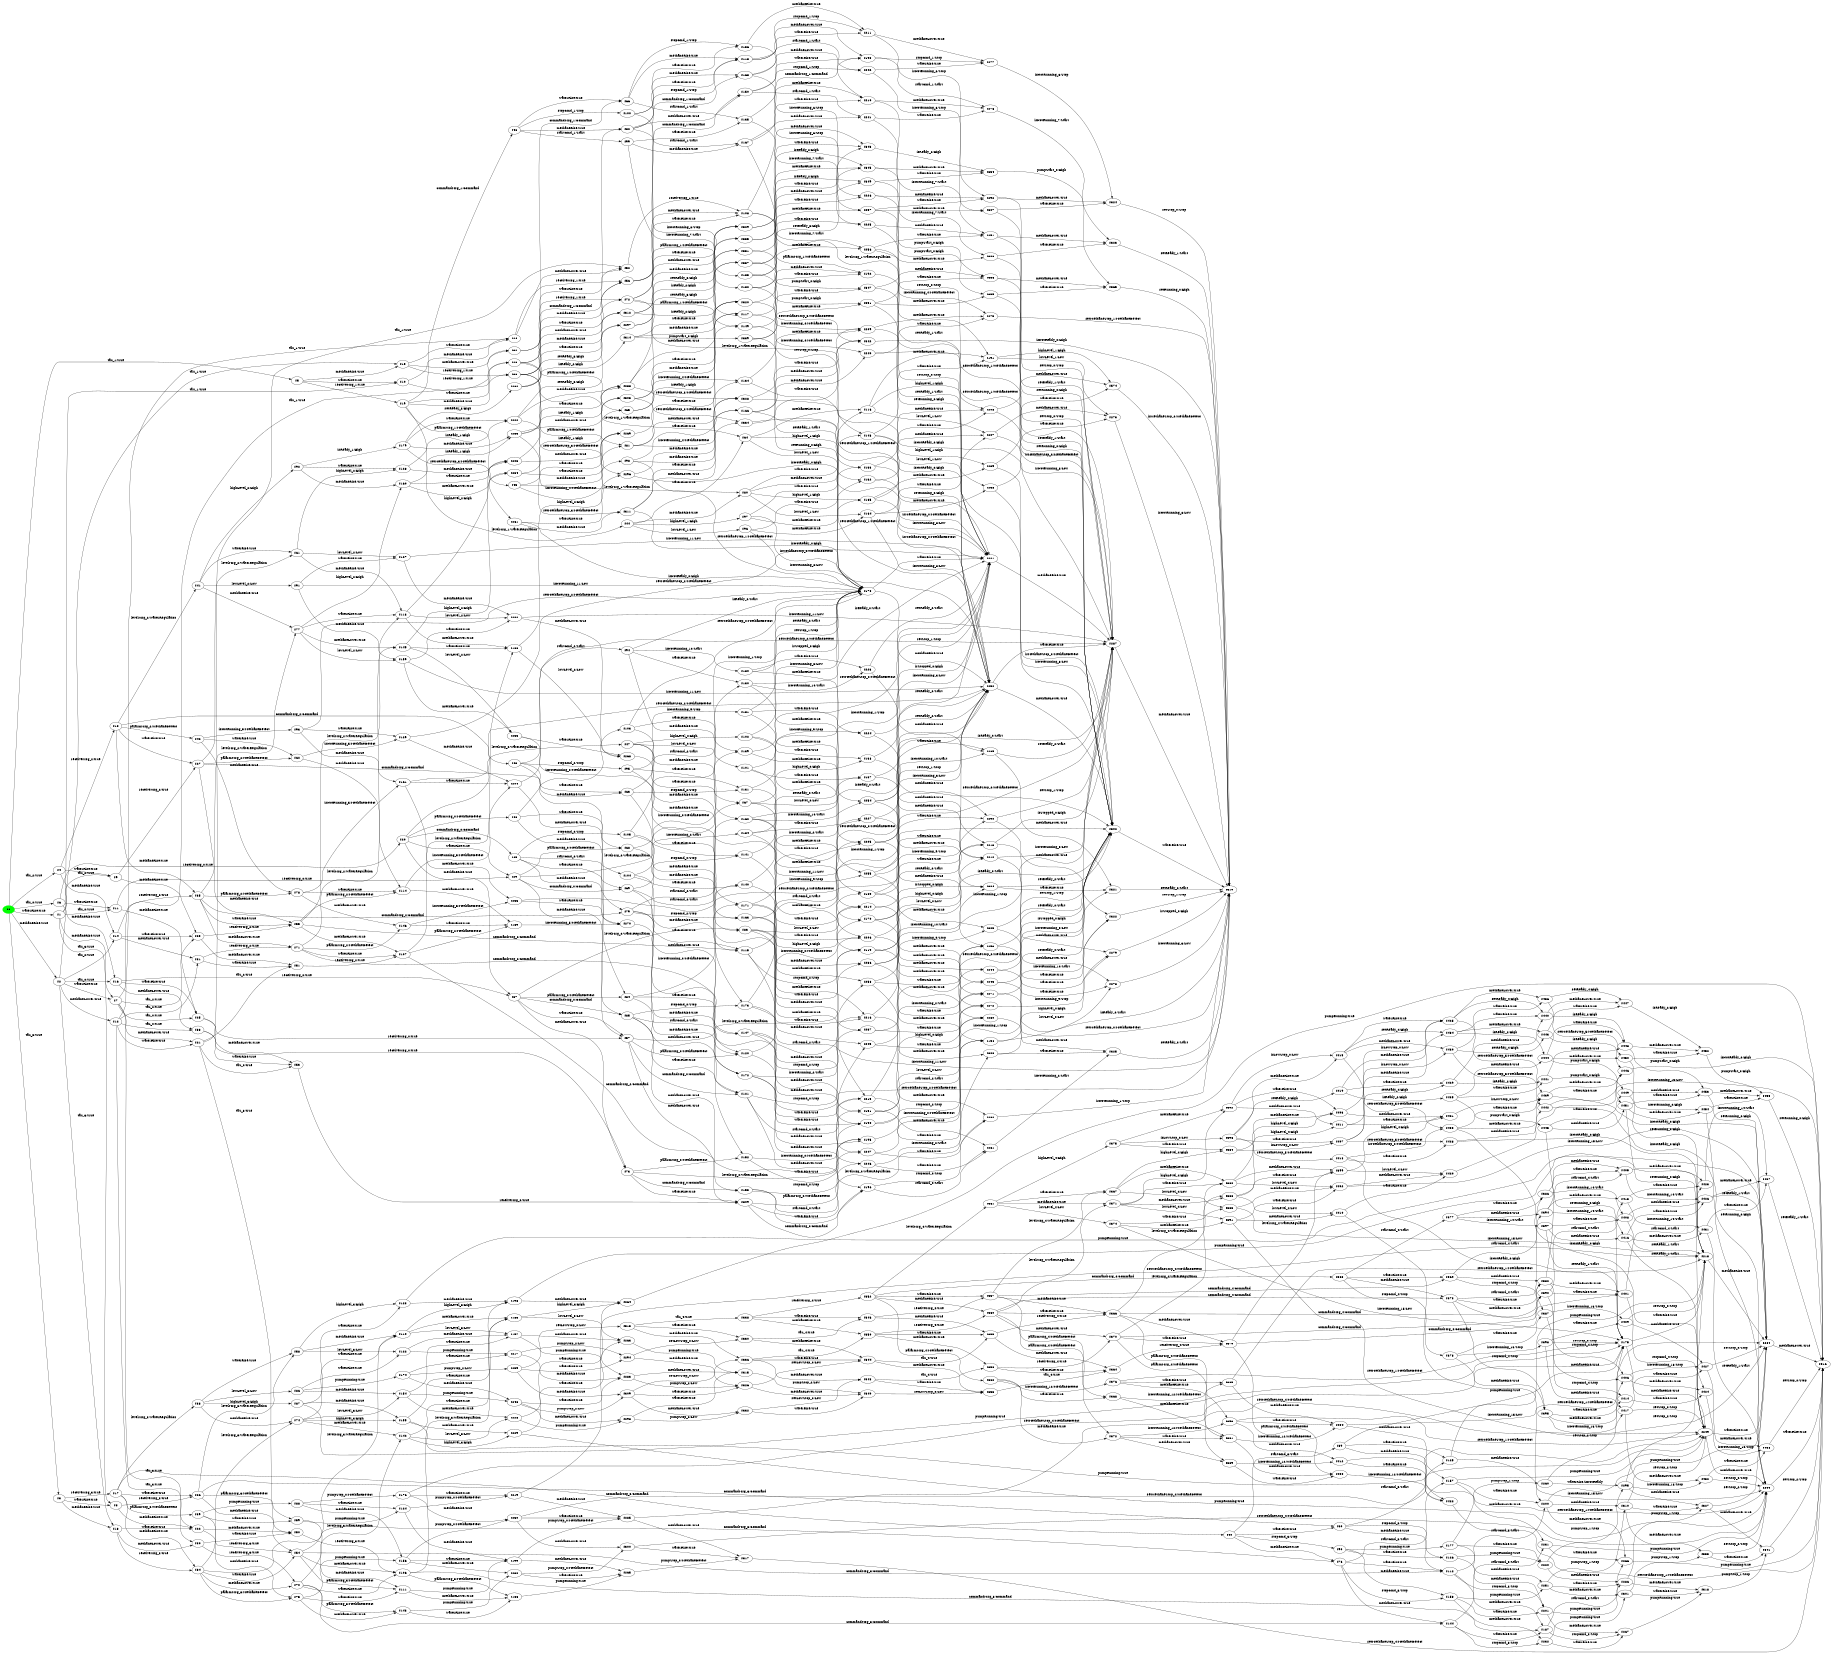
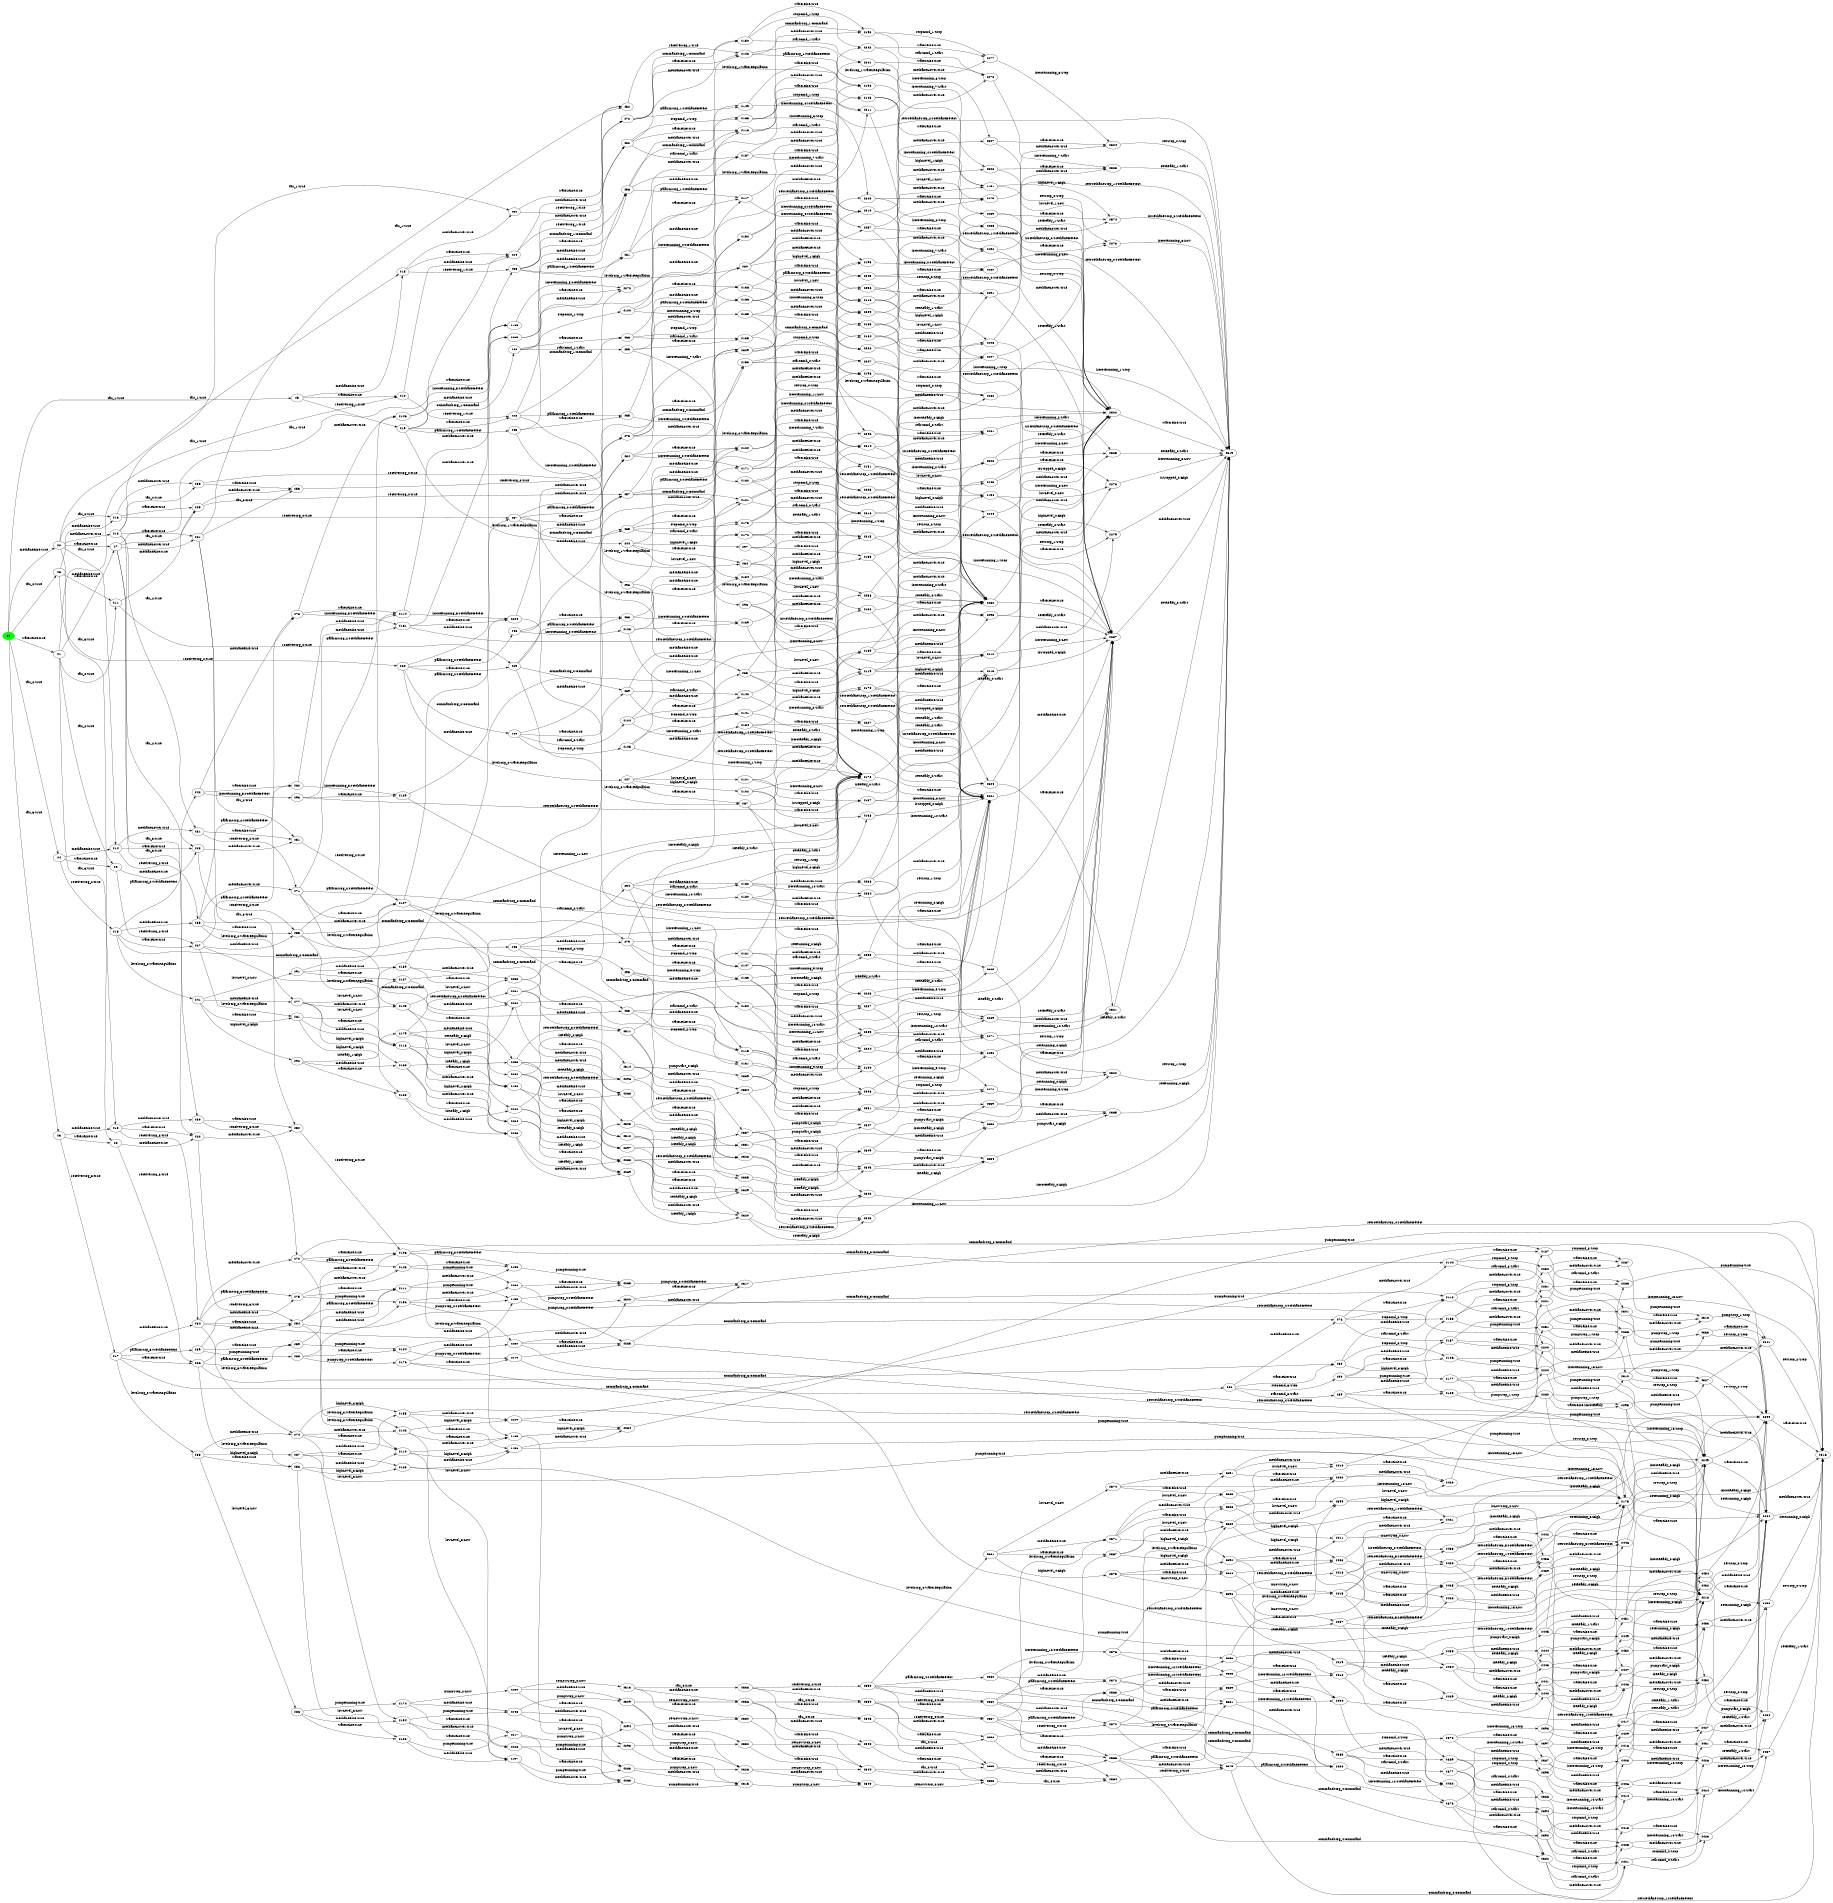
edge "s56" -> "s116": added, label "levelMsg_1/WaterRegulation"
edge "s421" -> "s439": now "s421" -> "s436"
edge "s60" -> "s125": label " startCmd_3/Start " -> " highLevel_3/High "
edge "s200" -> "s310": now "s260" -> "s310"
